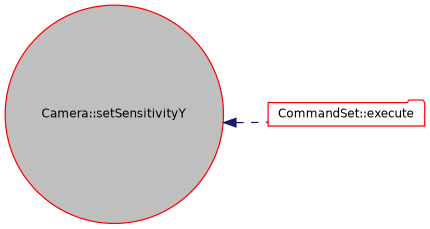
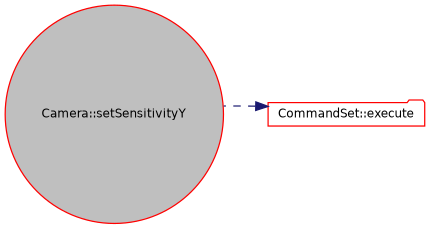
edge "CommandSet::execute" -> "Camera::setSensitivityY": reversed
